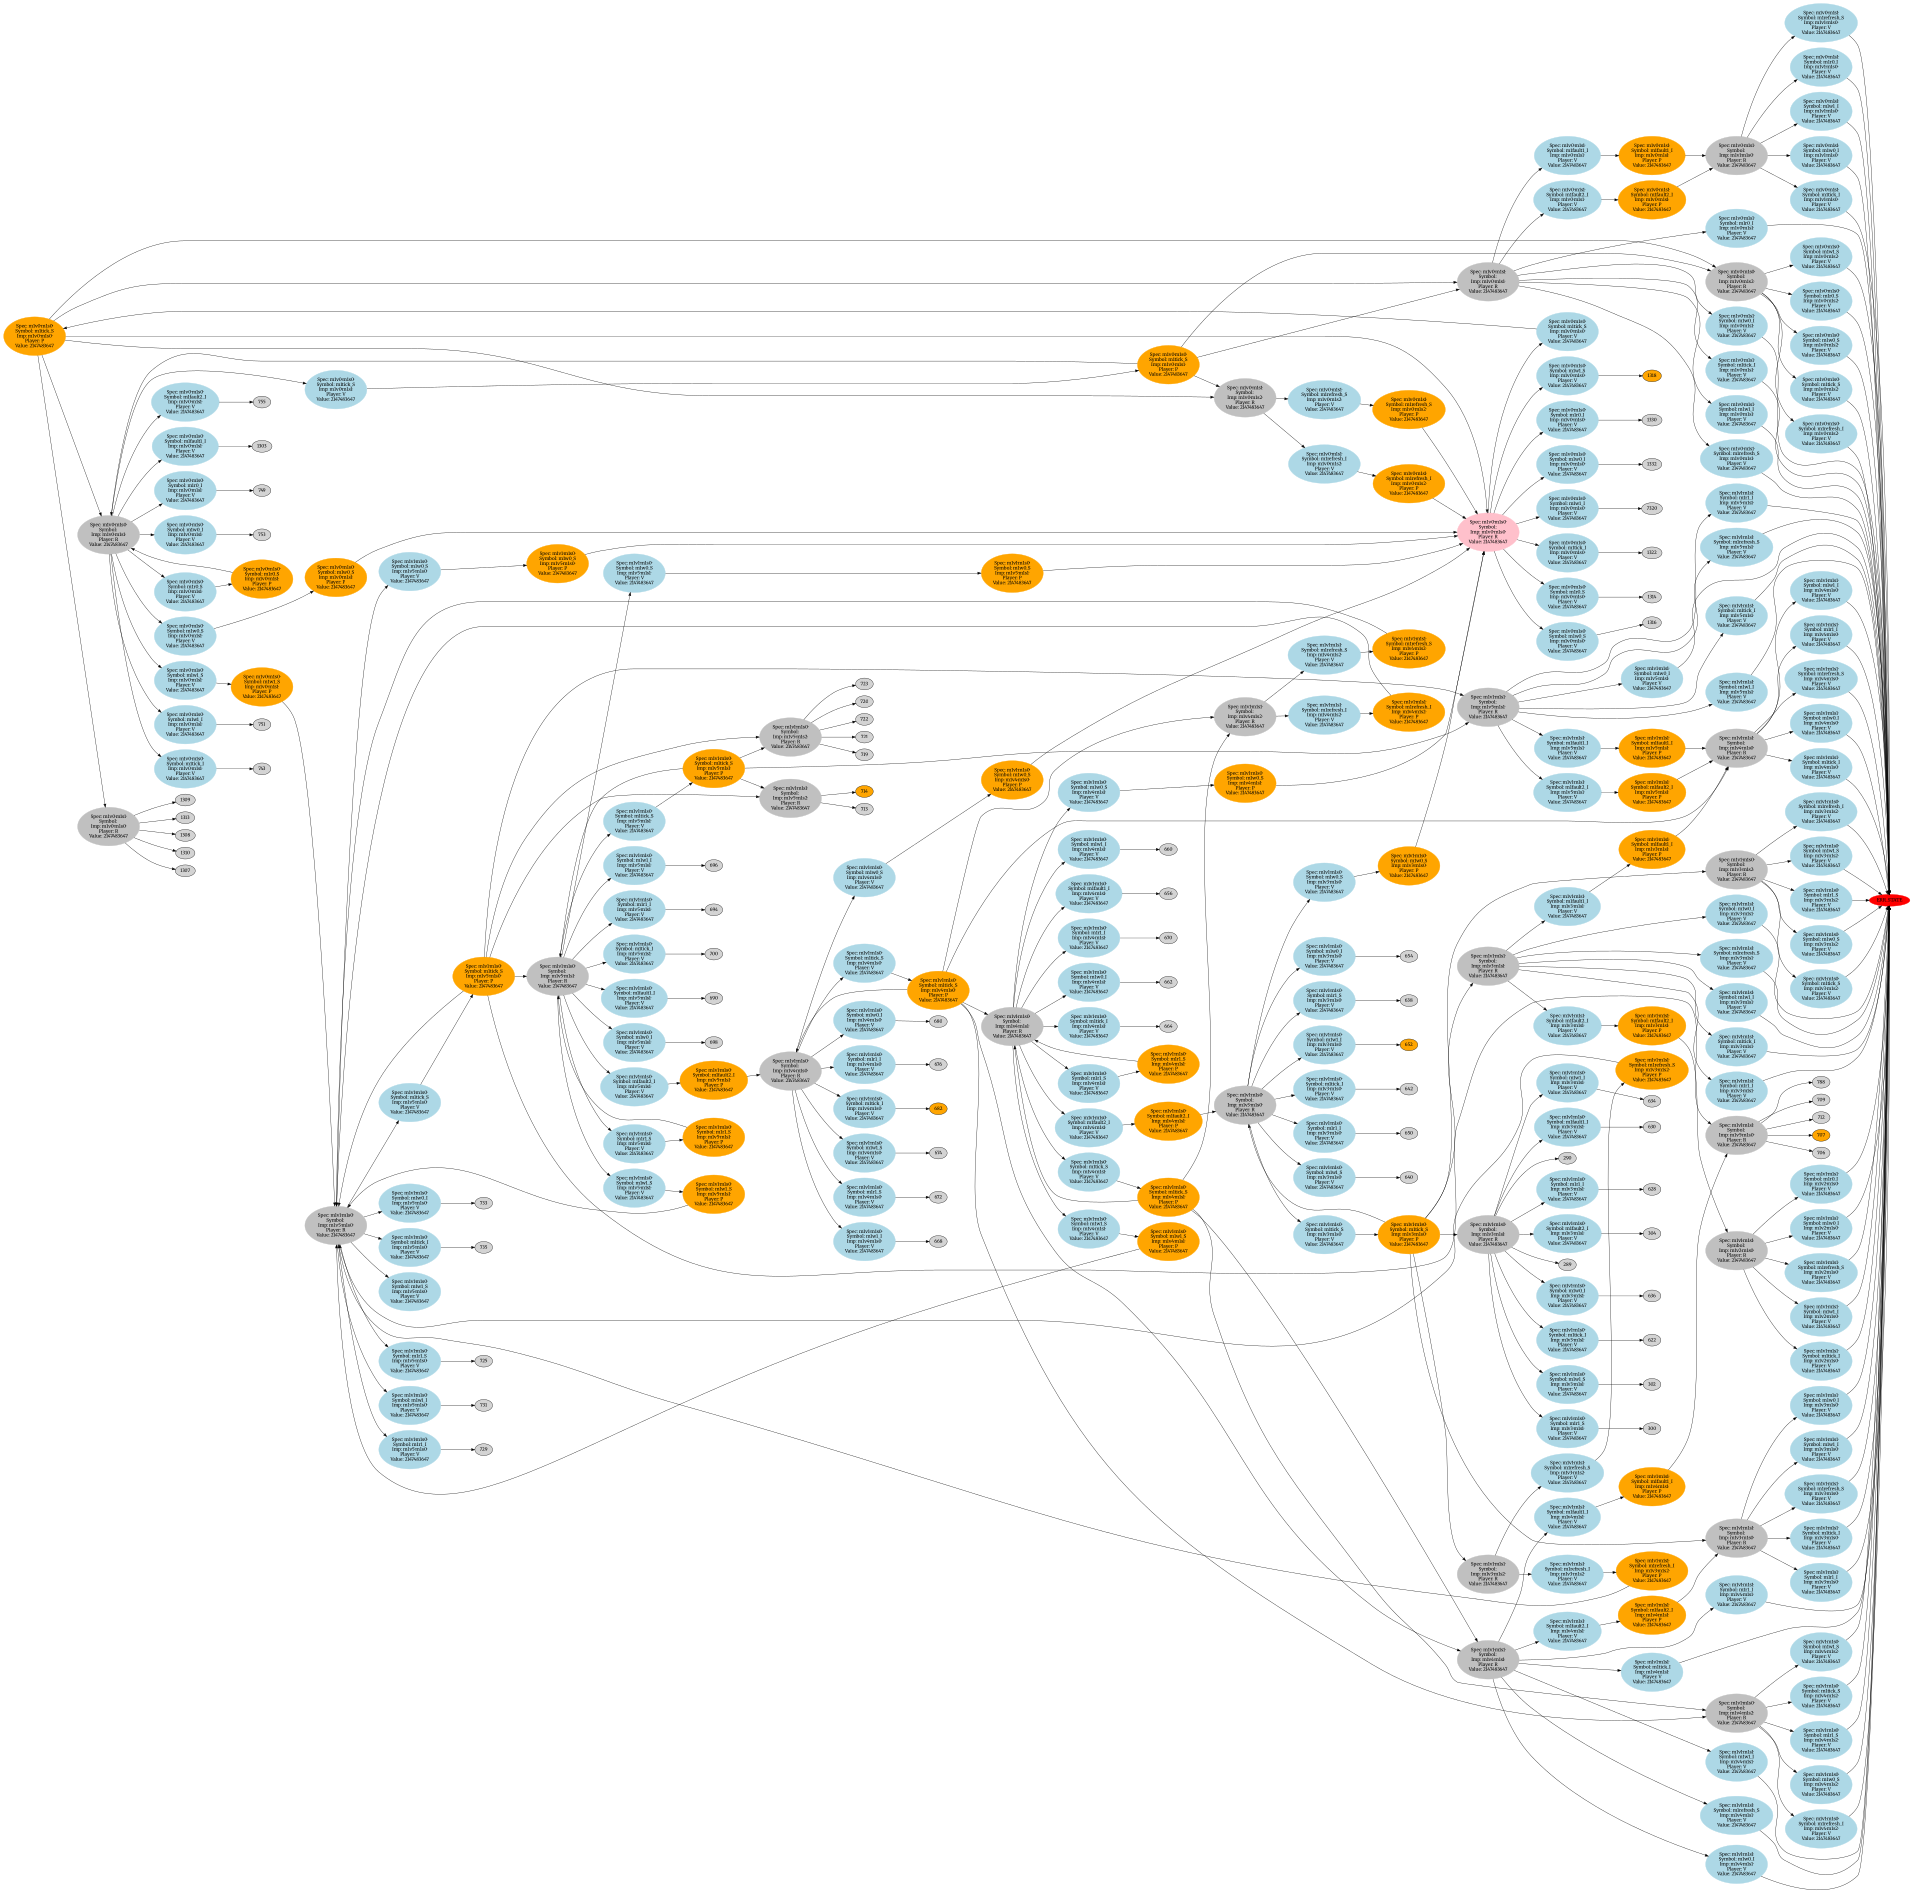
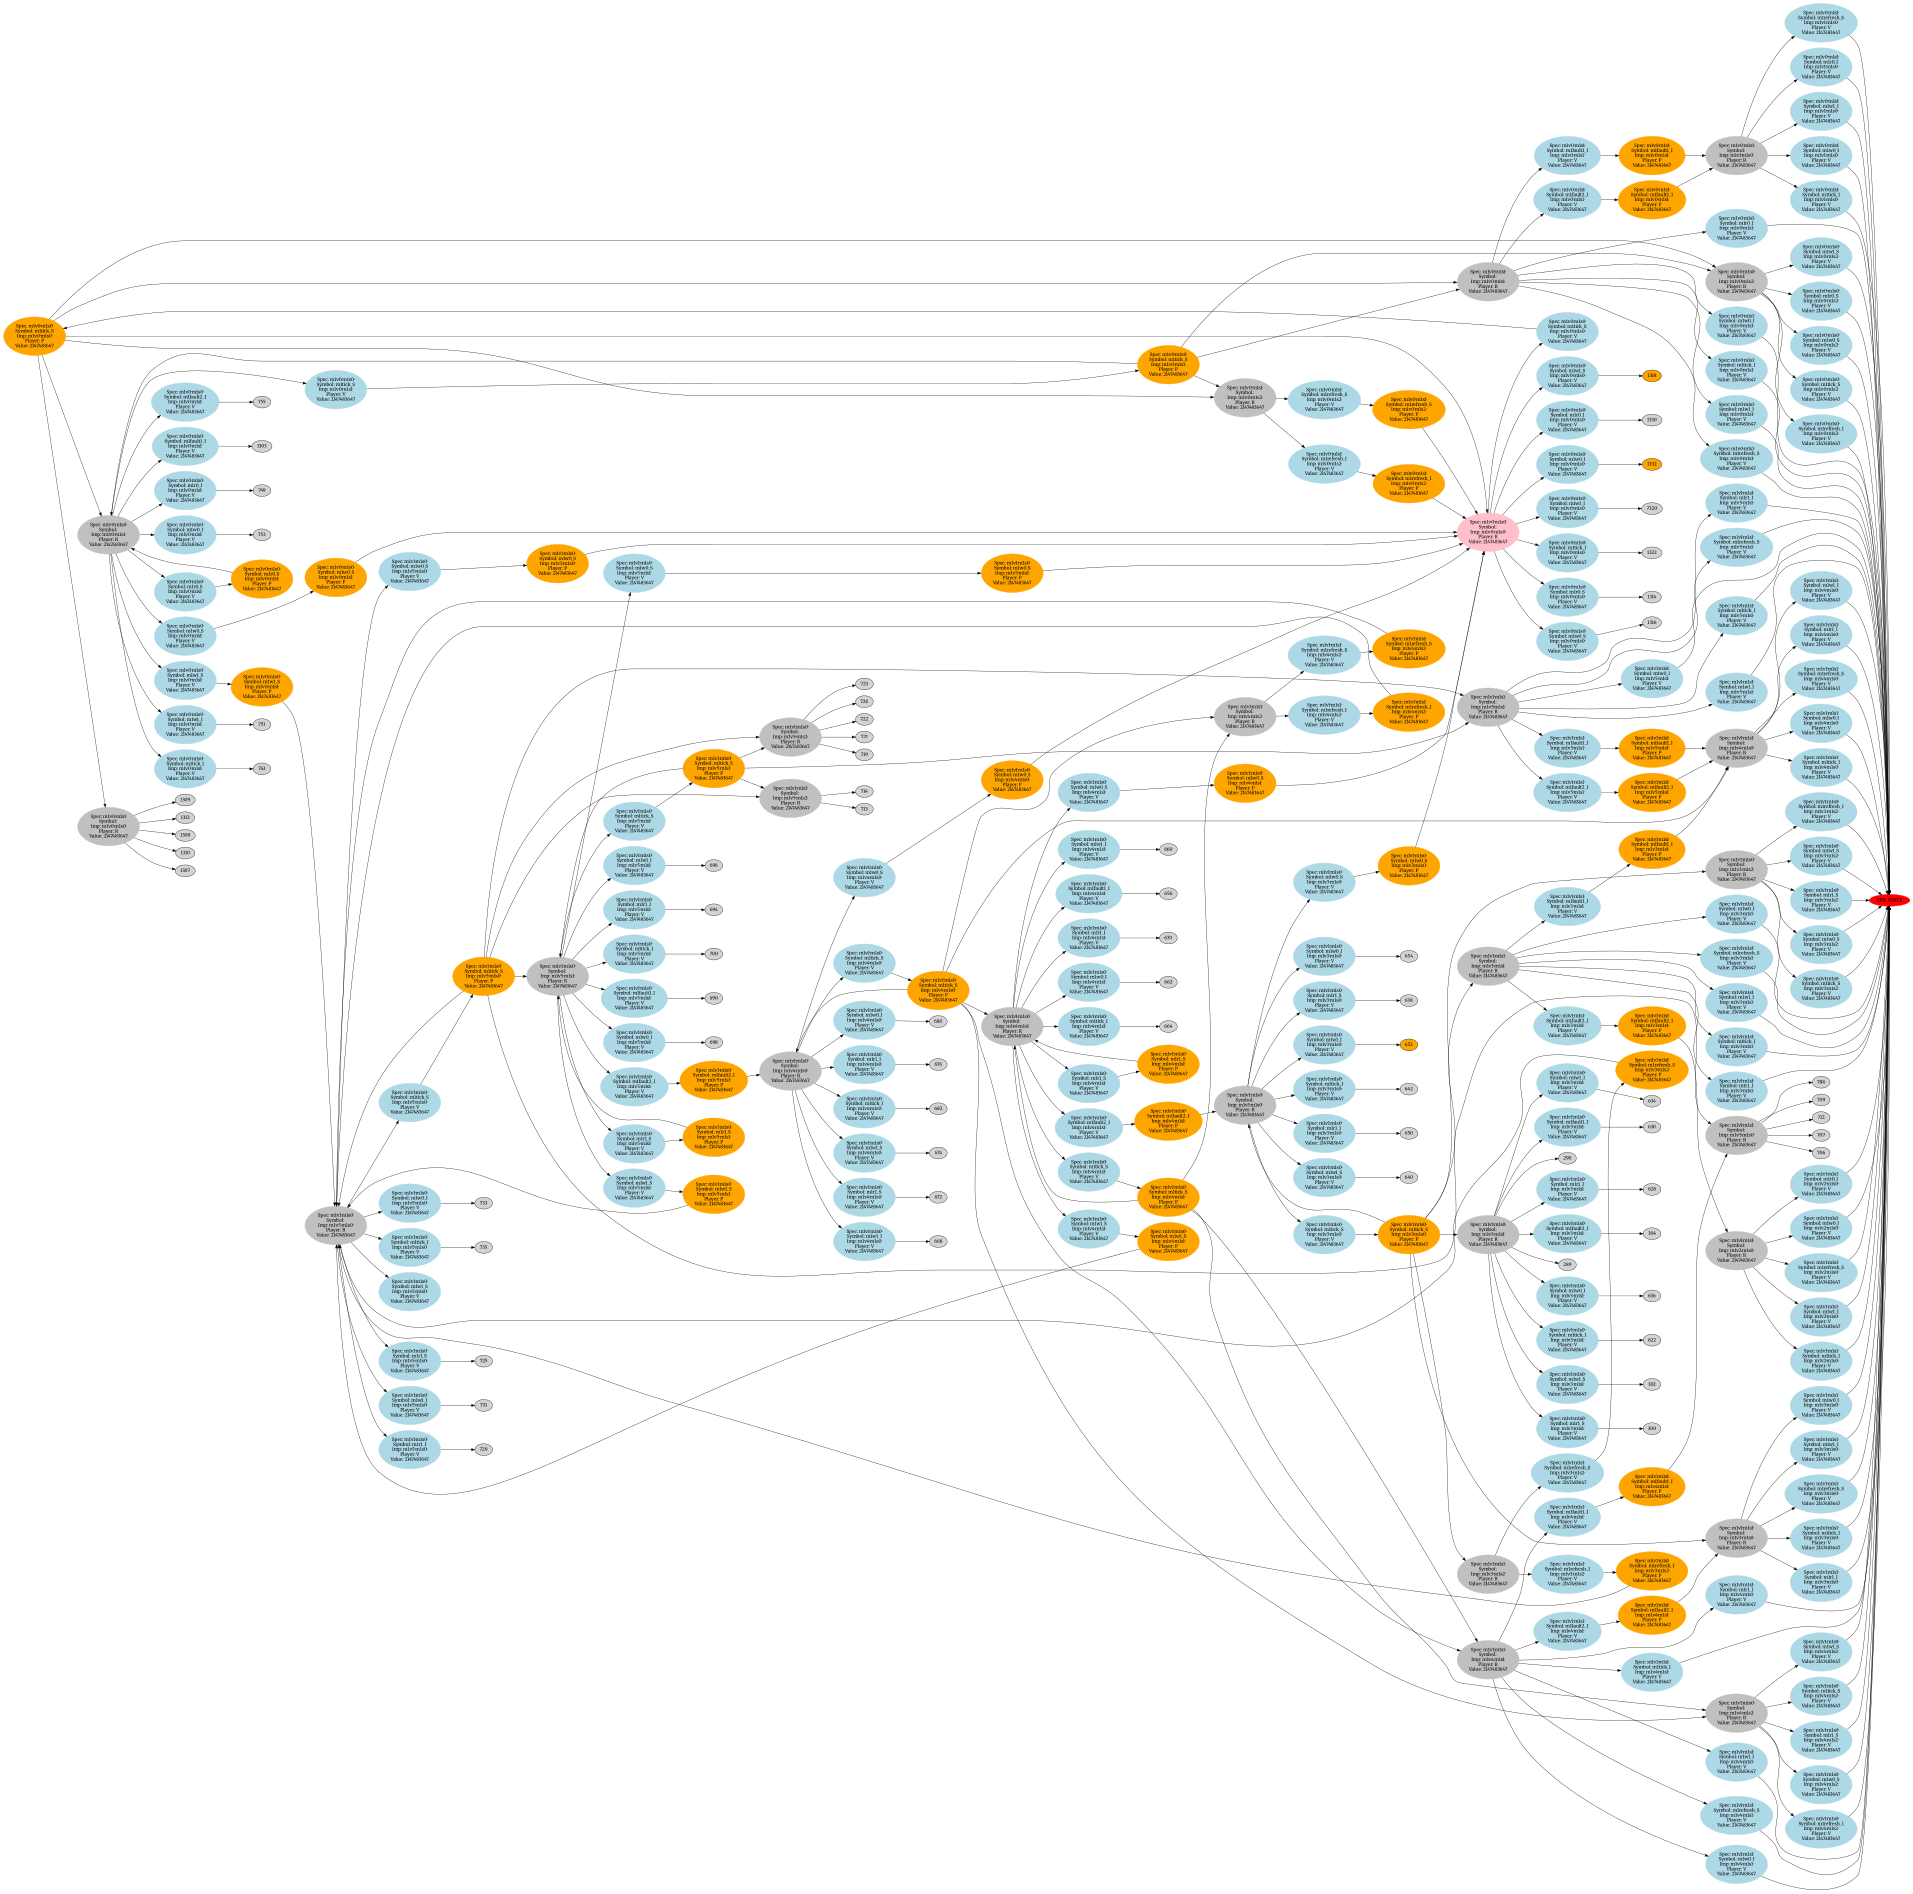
node "1332": fillcolor lightgrey -> orange
node "714": fillcolor orange -> lightgrey
node "682": fillcolor orange -> lightgrey
node "707": fillcolor orange -> lightgrey
